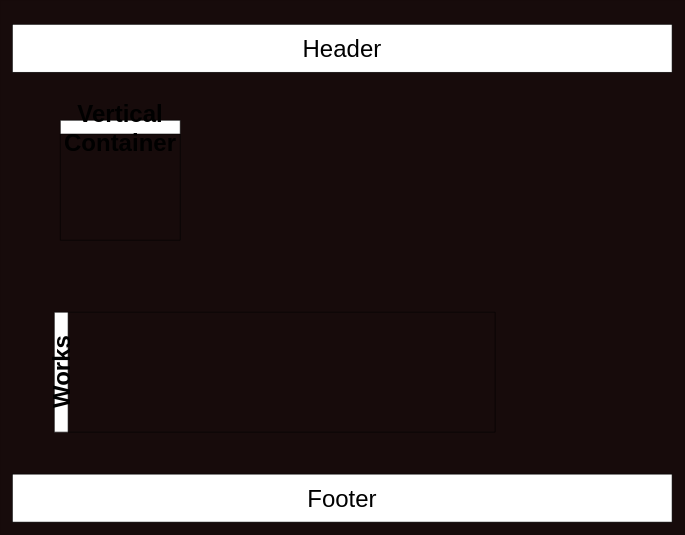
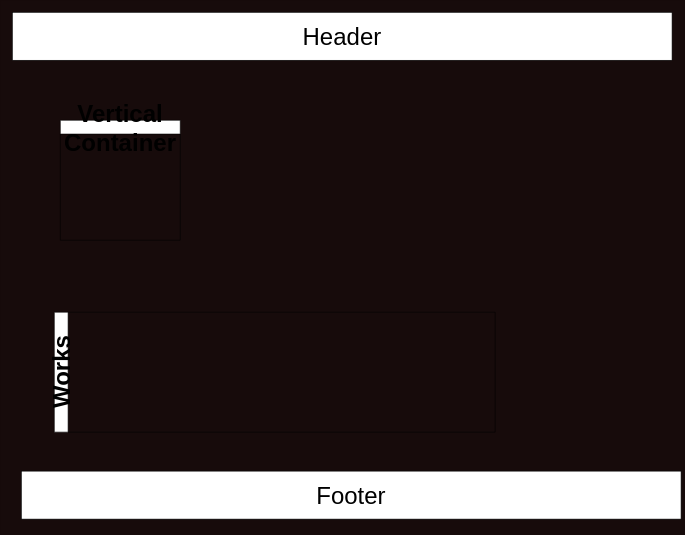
node "Header": moved (342, 48) -> (342, 36)
node "Footer": moved (342, 498) -> (351, 495)
